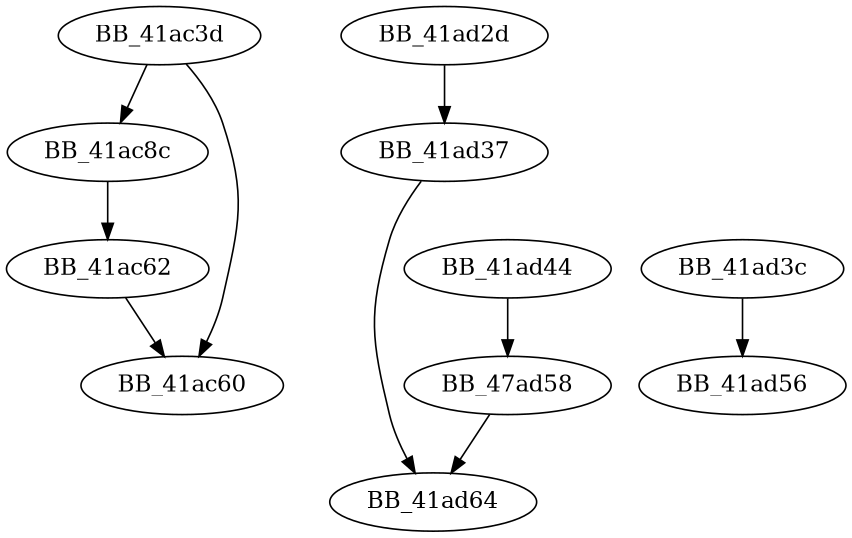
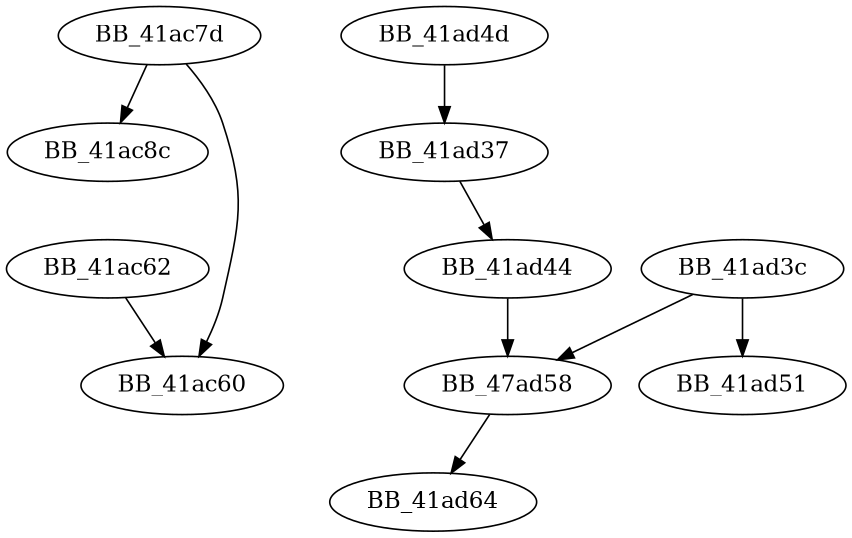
node "BB_41ac3d": label "BB_41ac3d" -> "BB_41ac7d"
node "BB_41ad2d": label "BB_41ad2d" -> "BB_41ad4d"
edge "BB_41ac8c" -> "BB_41ac62": removed
edge "BB_41ad37" -> "BB_41ad64": now "BB_41ad37" -> "BB_41ad44"
edge "BB_41ad3c" -> "BB_47ad58": added
node "BB_41ad56": label "BB_41ad56" -> "BB_41ad51"
